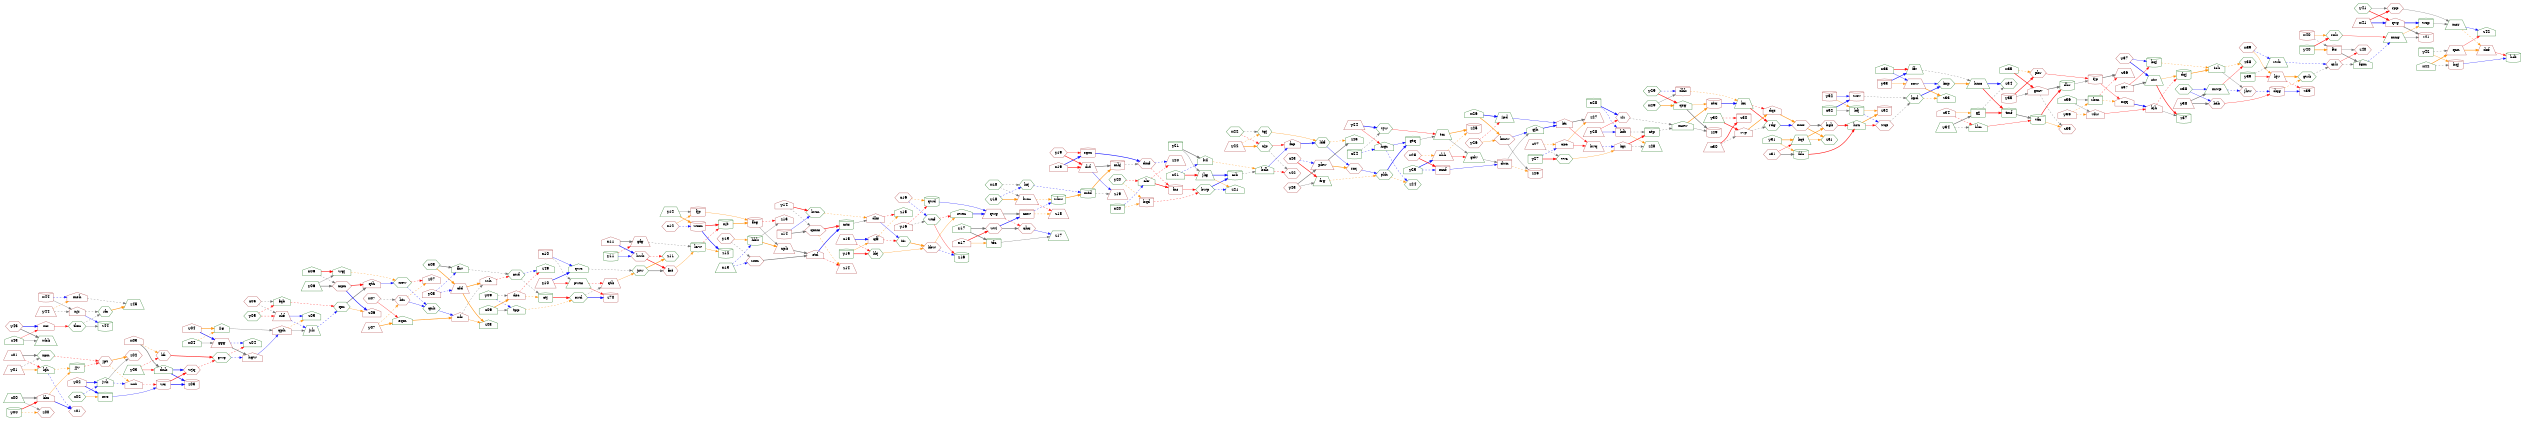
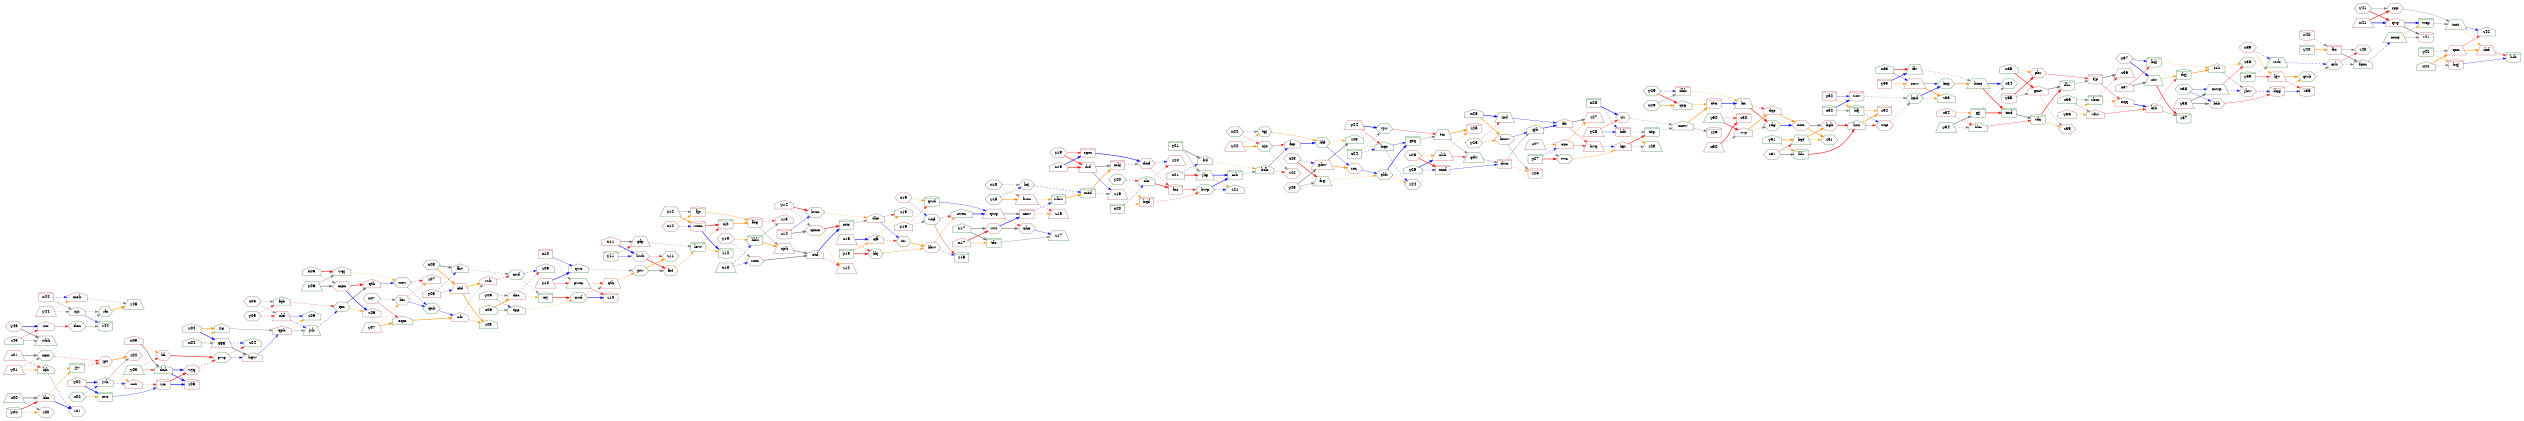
node "rnk": removed
edge "qsg" -> "z29": removed
node "z49": label "z49" -> "z09"
node "z70": label "z70" -> "z10"
